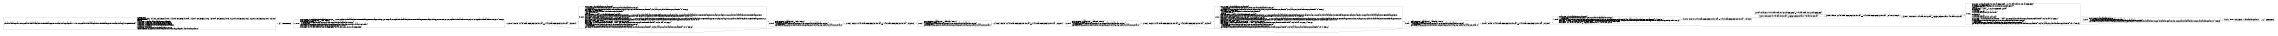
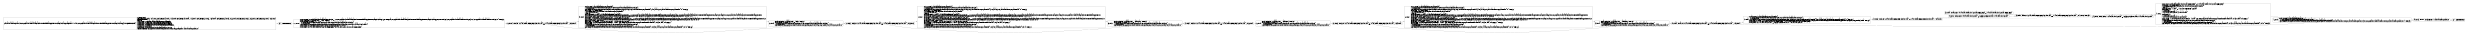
node "32: 0x0037": added
